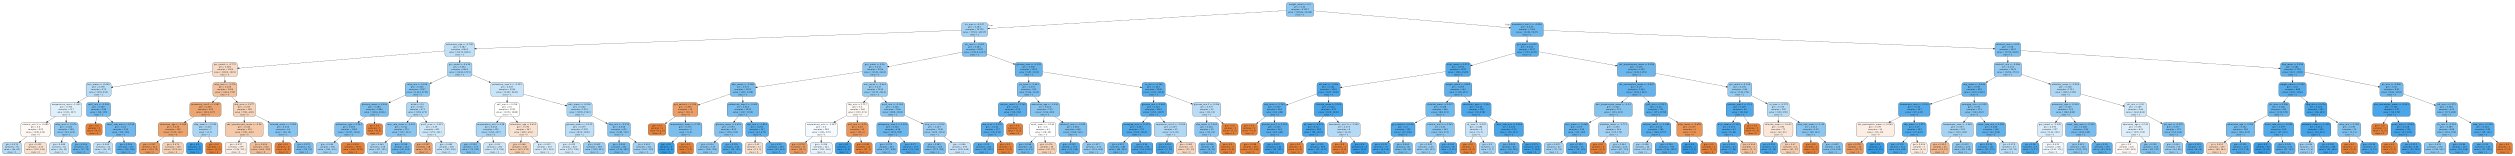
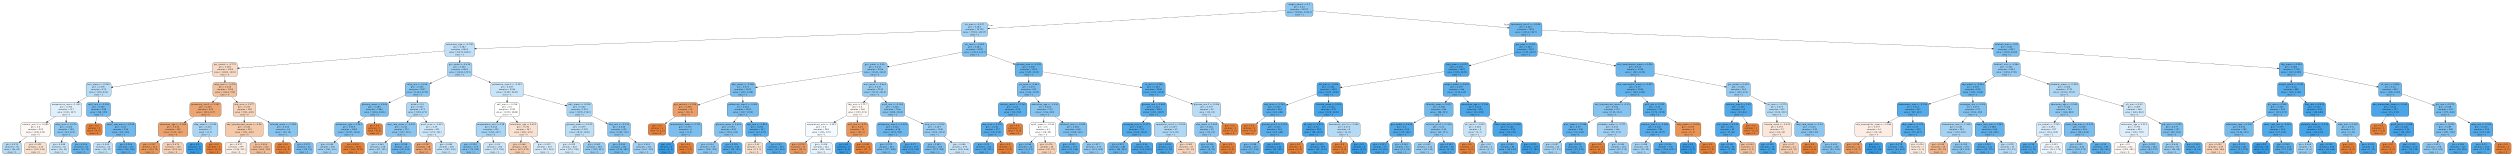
node "gini = 0.338 samples = 210 value = [67, 244] class = 1": fillcolor #e58139 -> #6fb8ec
node "gini = 0.0 potassium = 5 value = [0, 8] class = 1": label "gini = 0.0 potassium = 5 value = [0, 8] class = 1" -> "gini = 0.0 samples = 5 value = [0, 8] class = 1"
